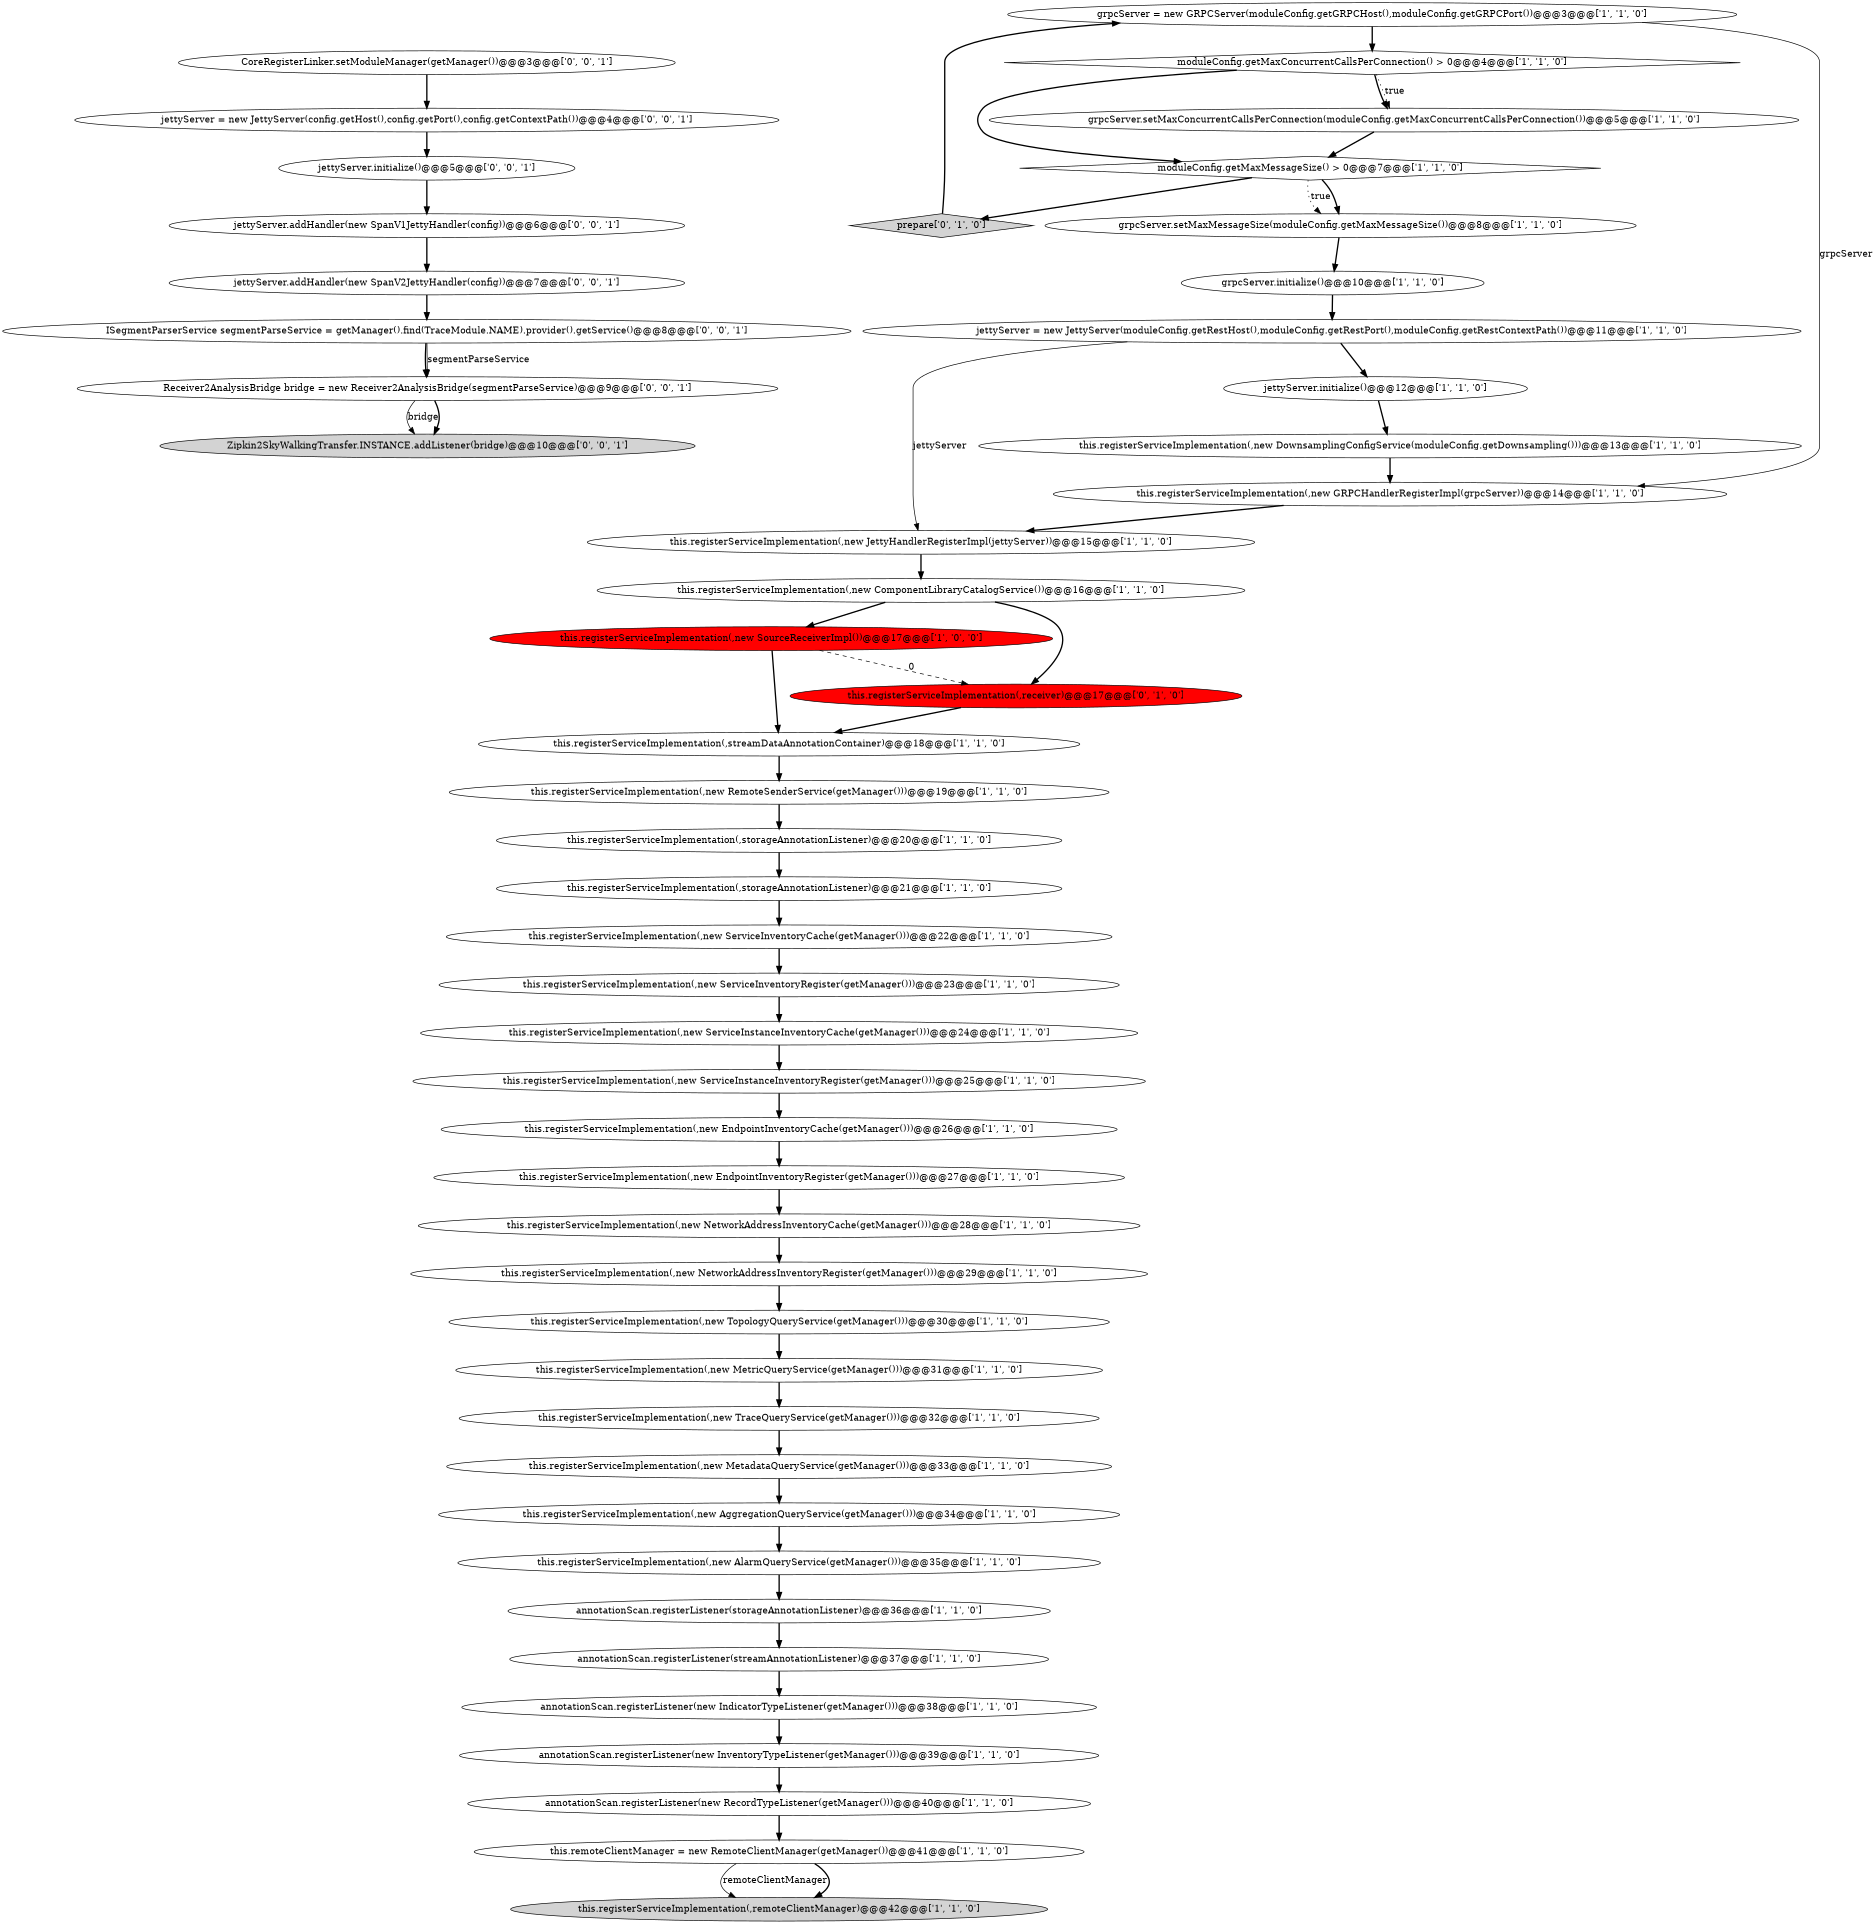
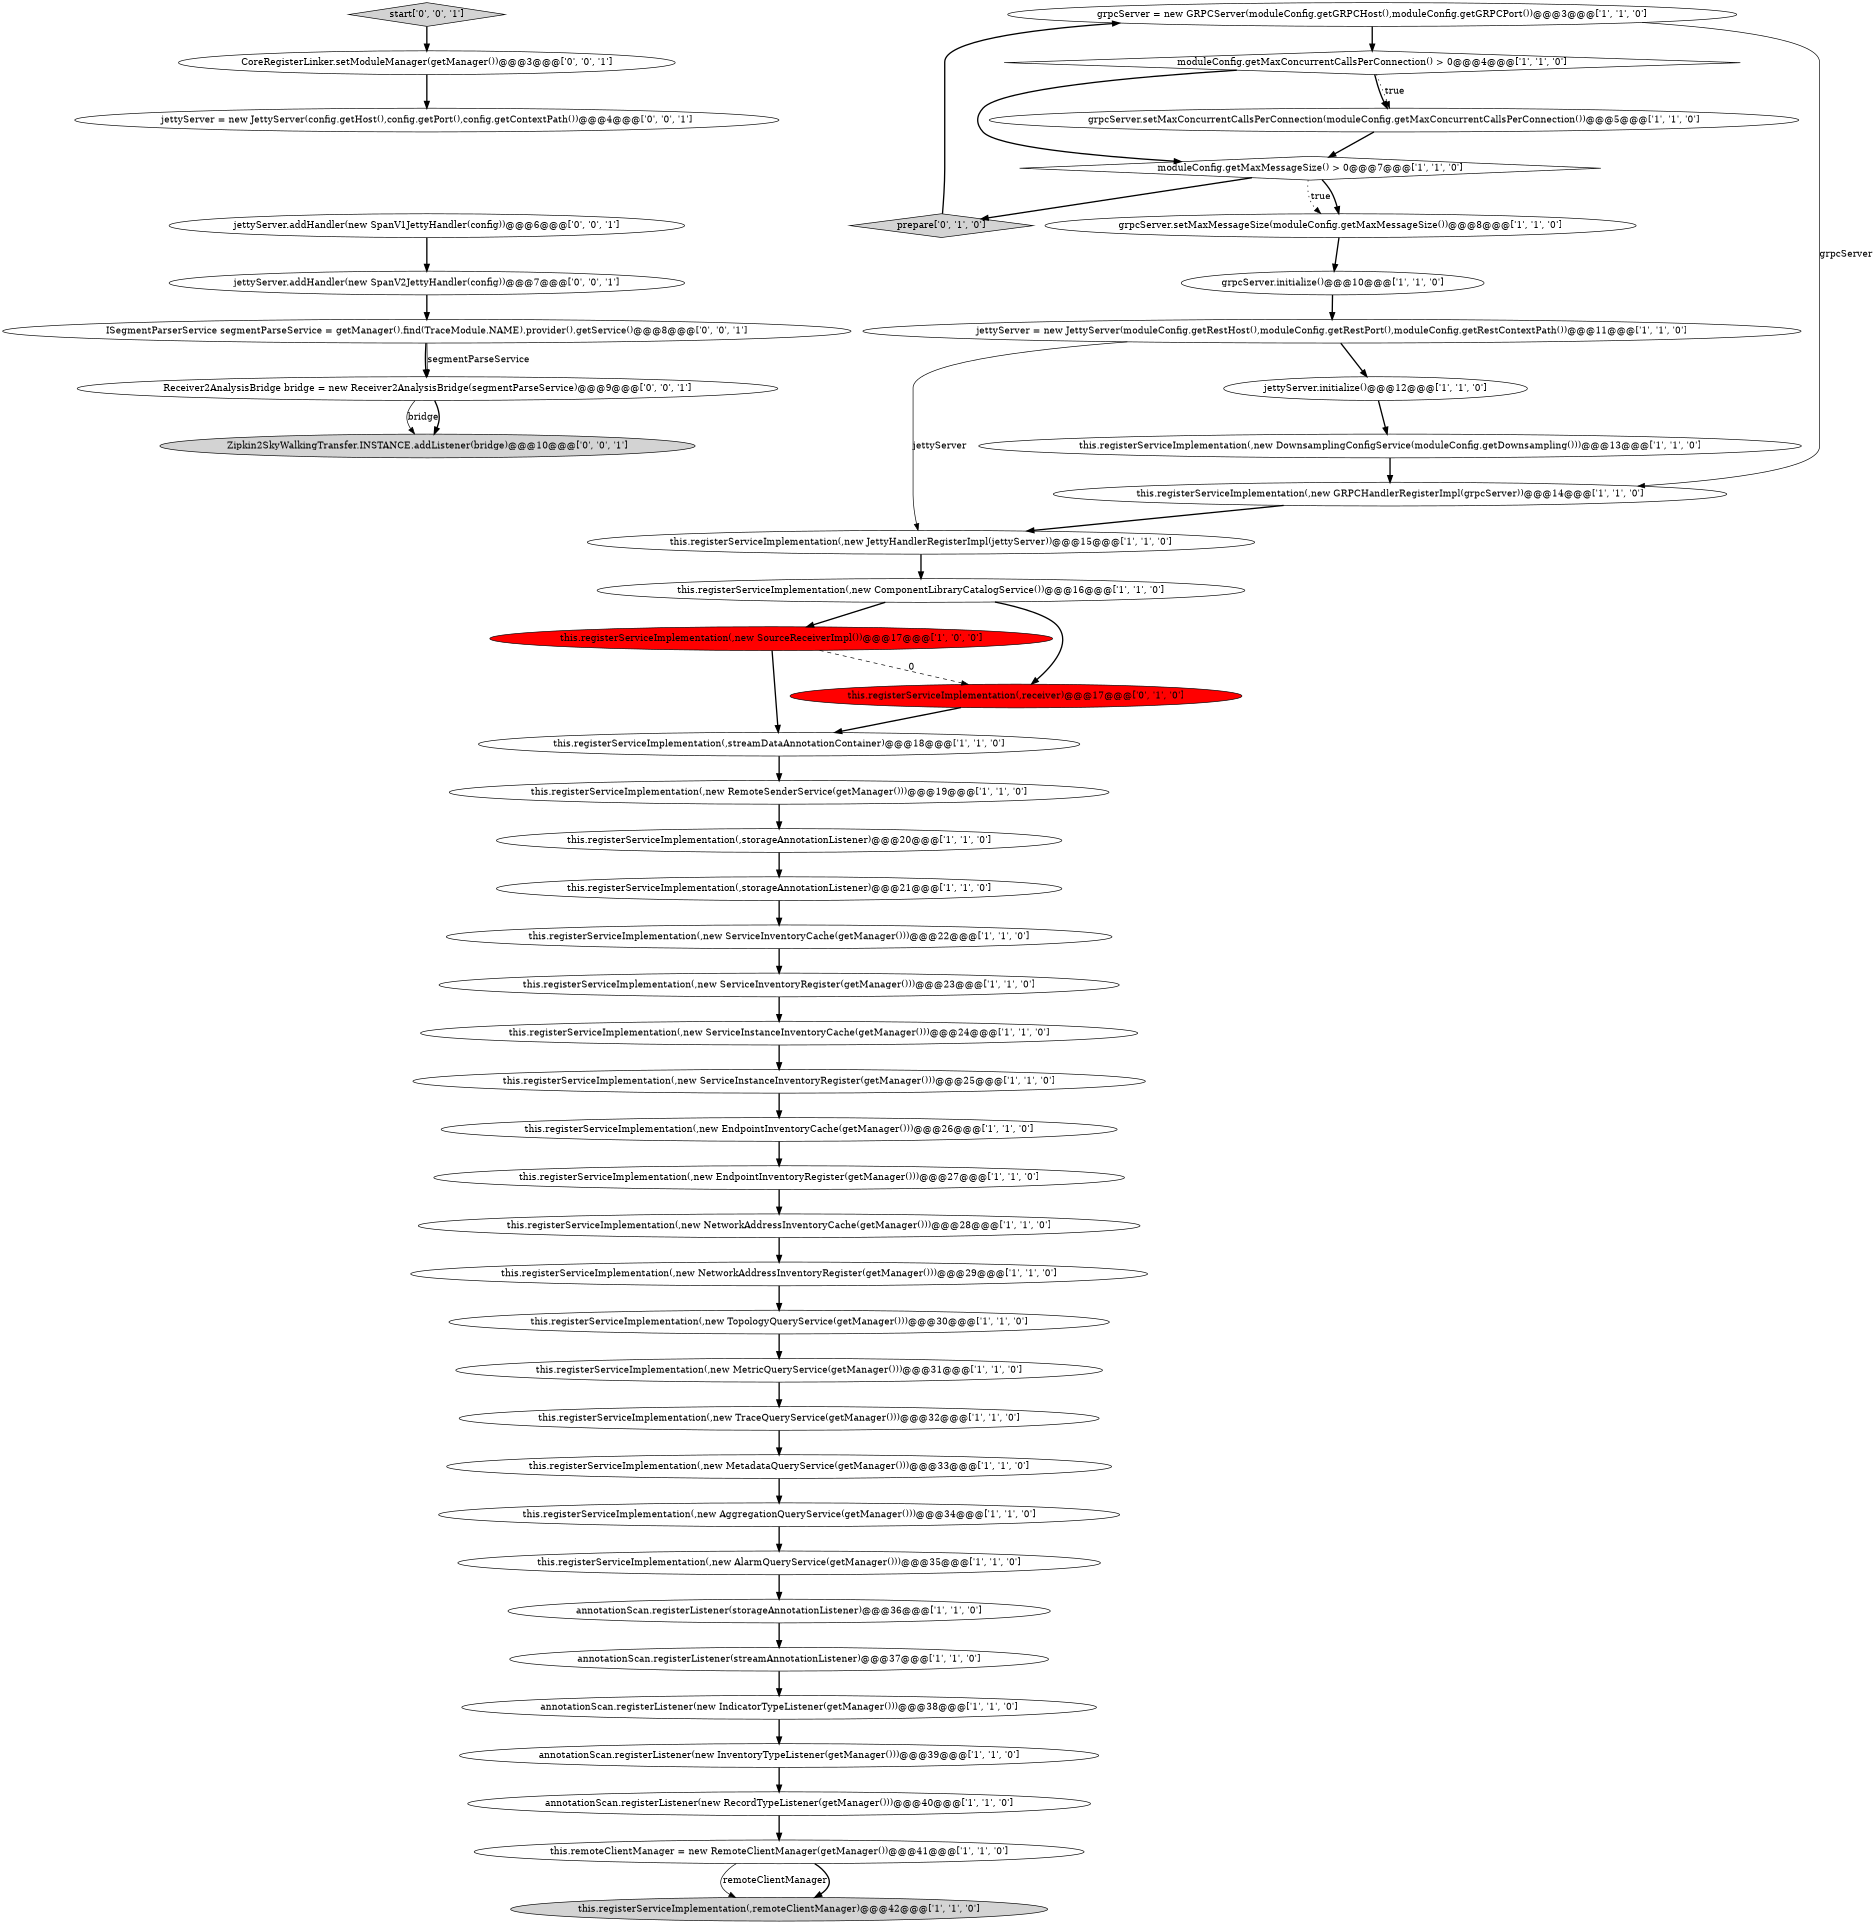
node "start['0', '0', '1']": added
node "jettyServer.initialize()@@@5@@@['0', '0', '1']": removed
